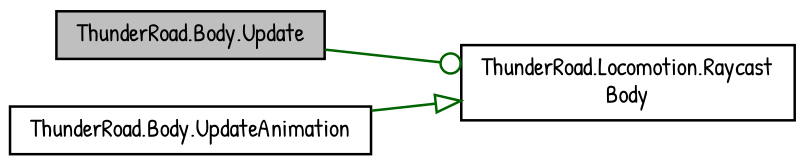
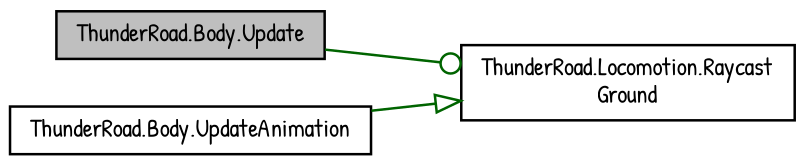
node "ThunderRoad.Locomotion.Raycast Body": label "ThunderRoad.Locomotion.Raycast Body" -> "ThunderRoad.Locomotion.Raycast Ground"
